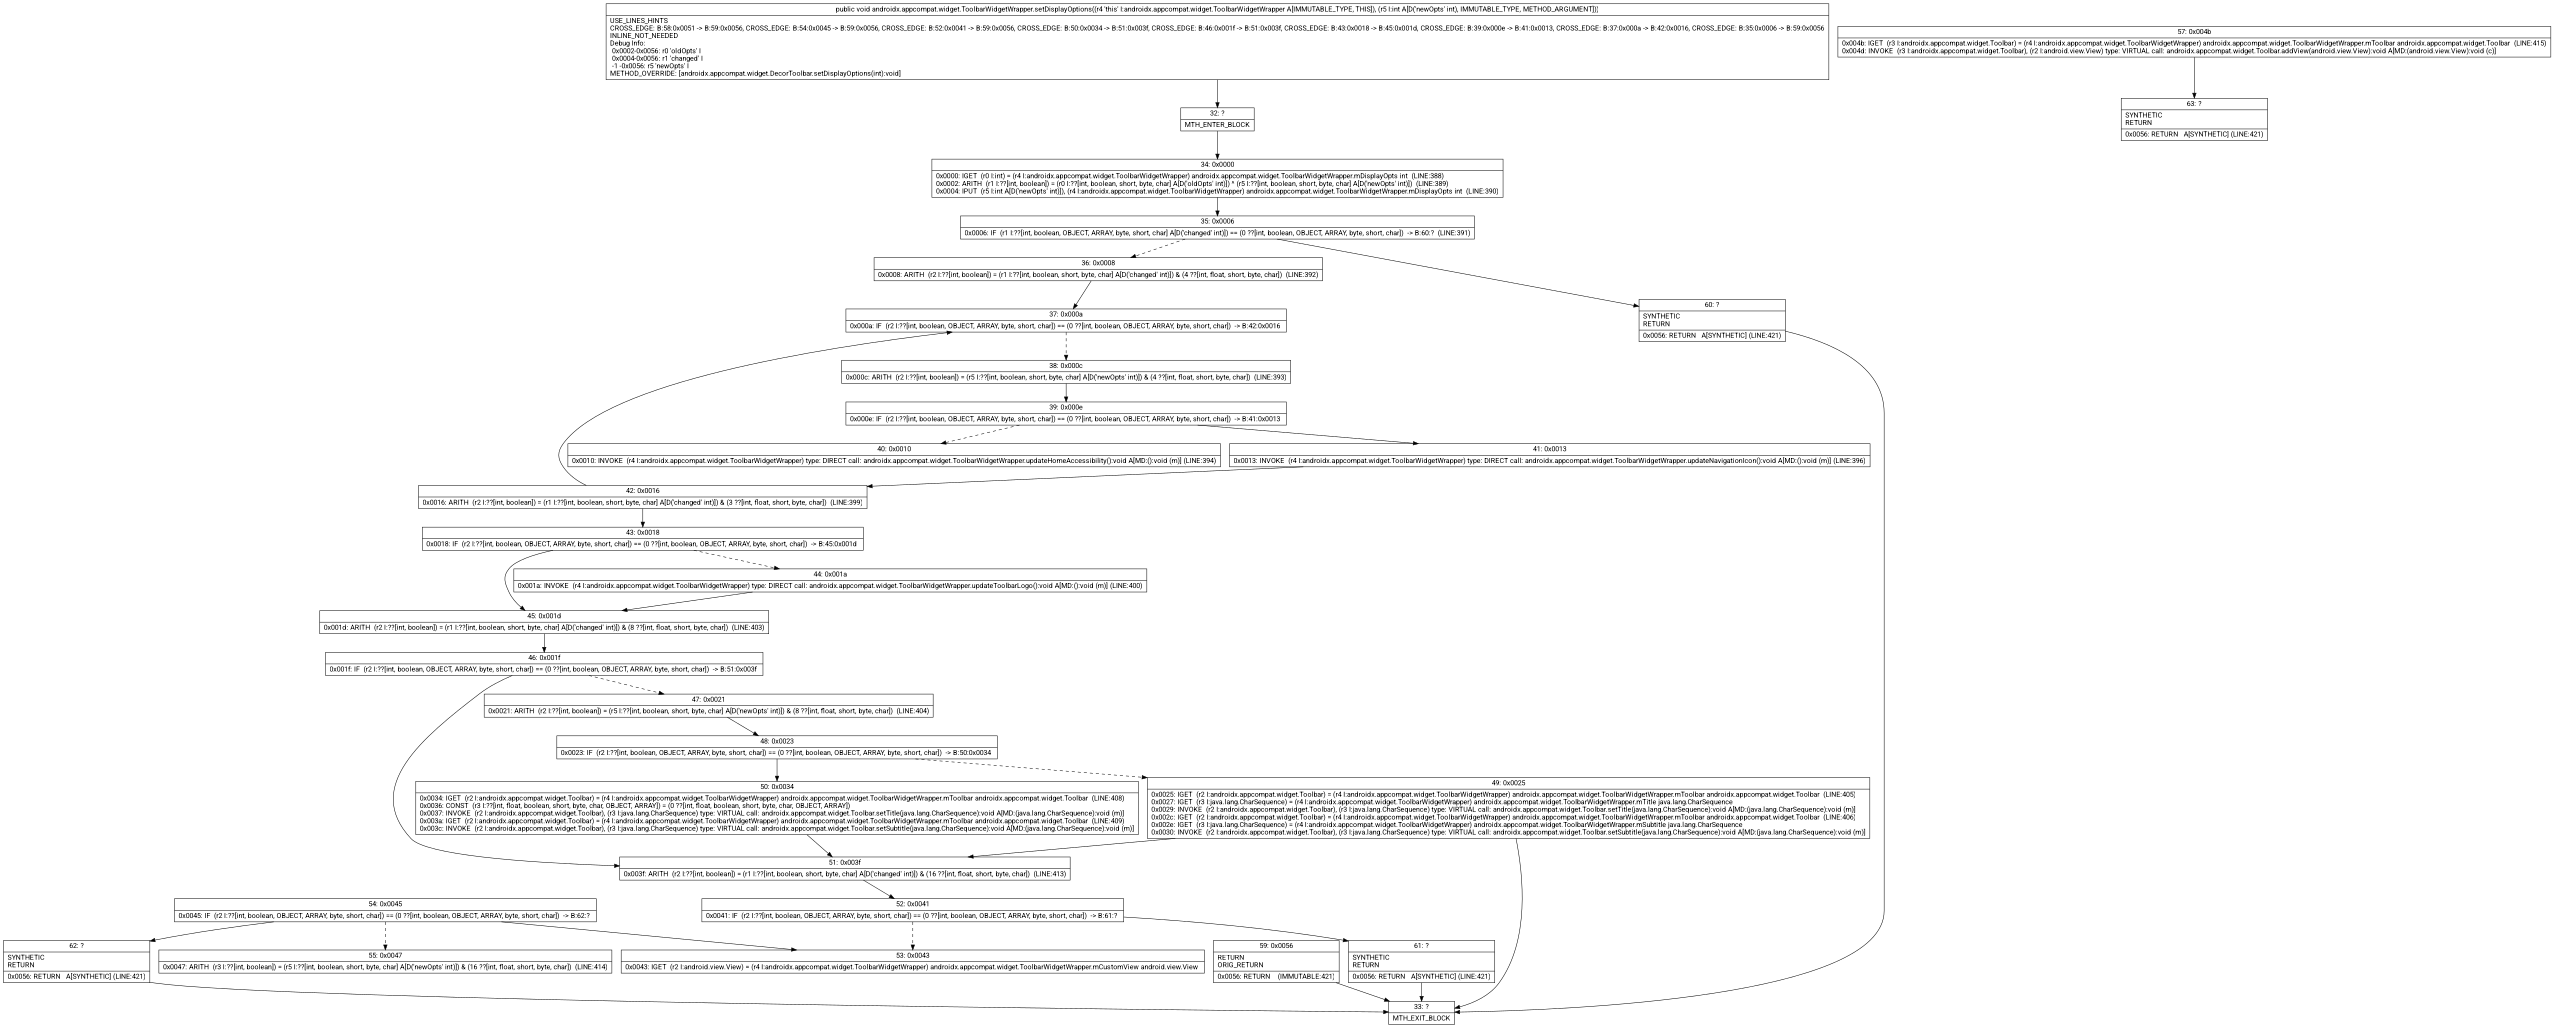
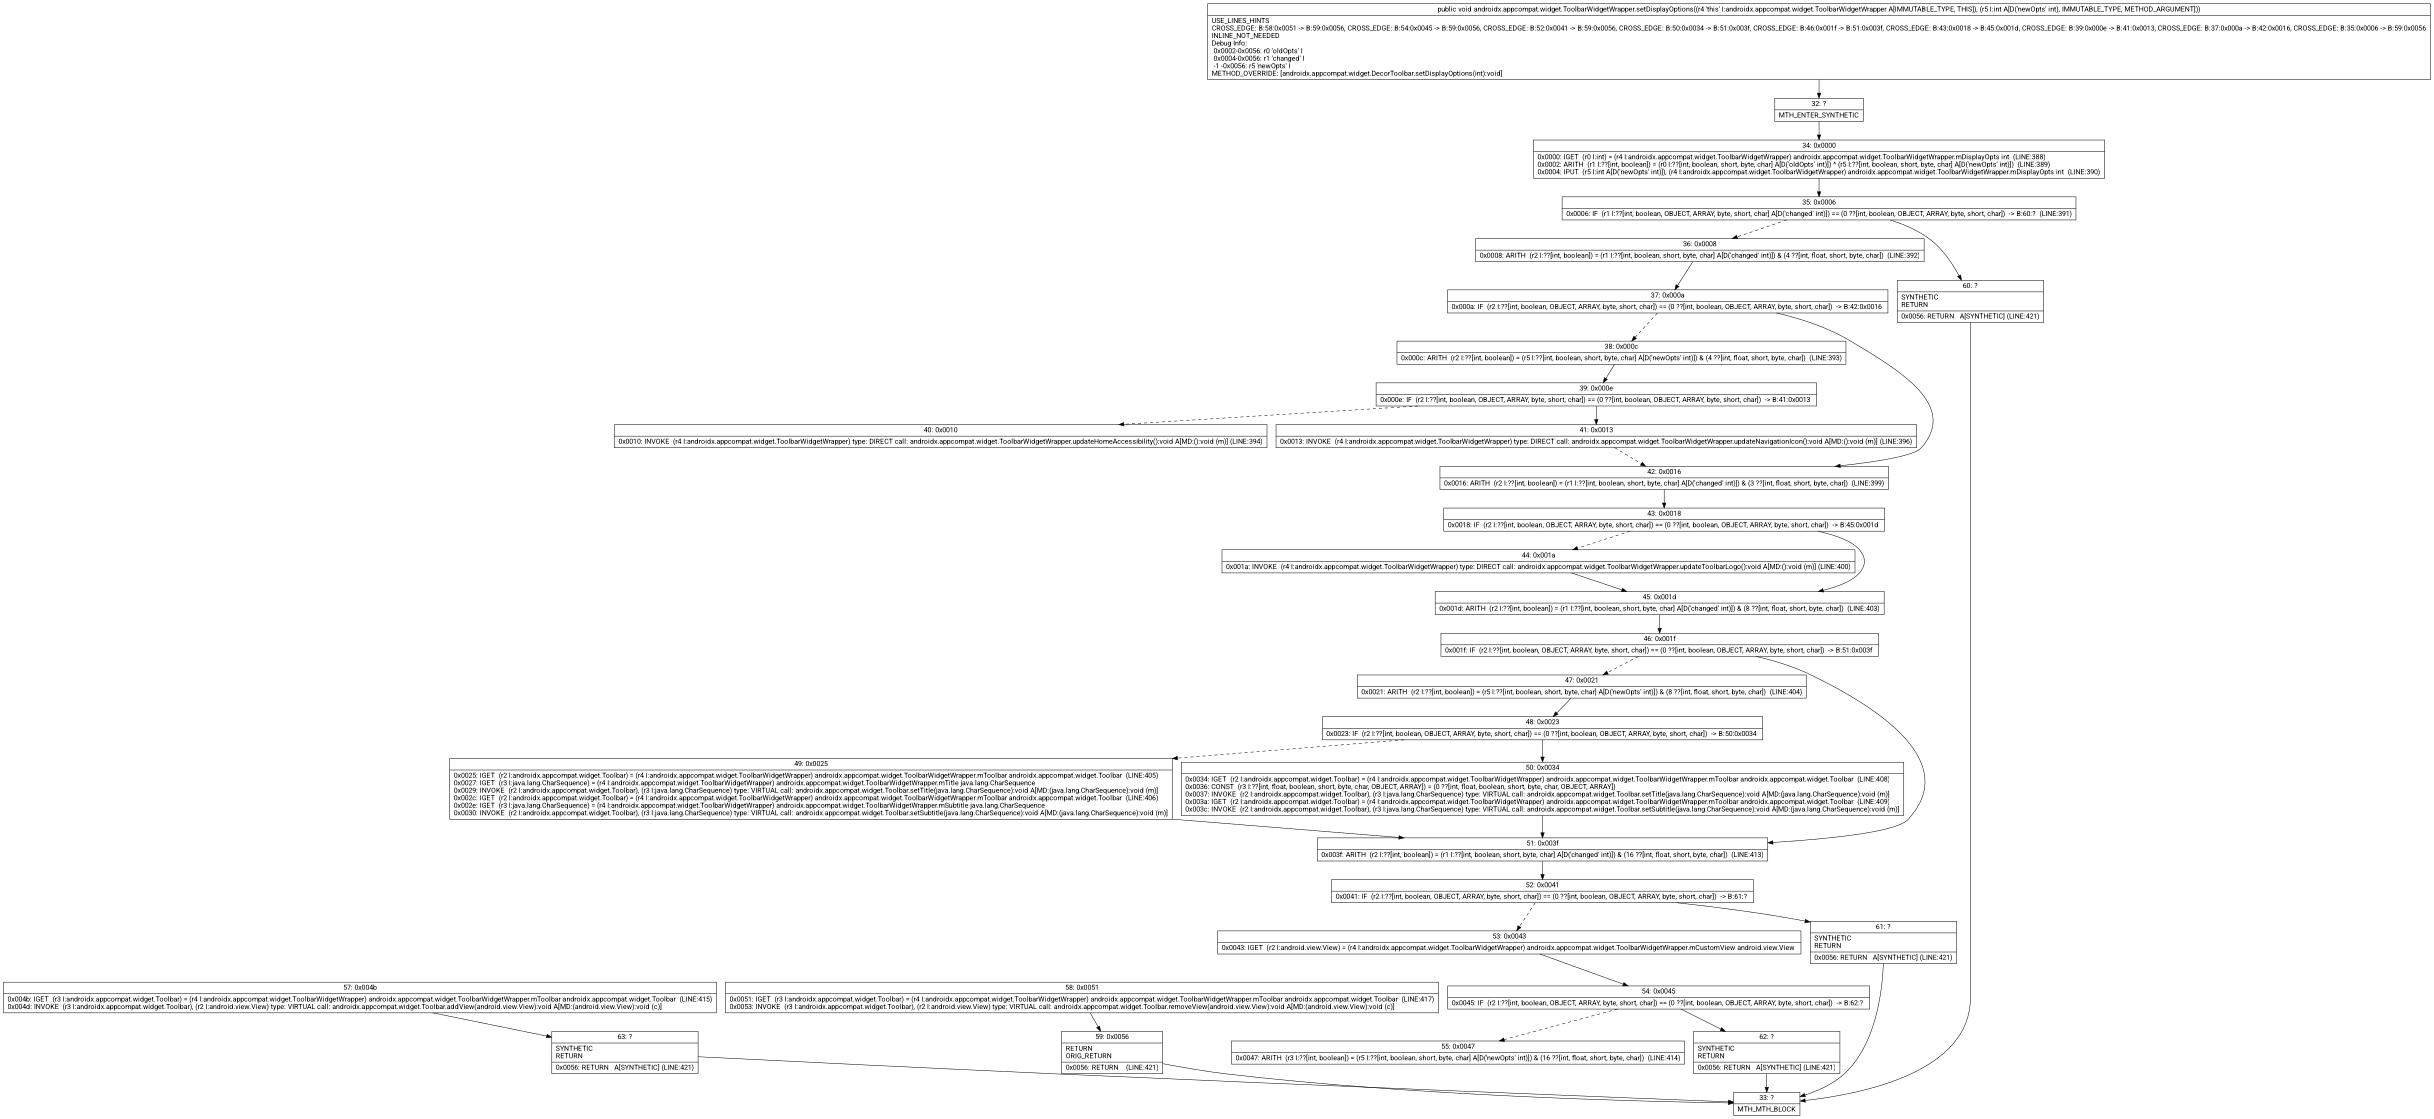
node "32: ?": text "MTH_ENTER_BLOCK" -> "MTH_ENTER_SYNTHETIC"
edge "42: 0x0016" -> "37: 0x000a": reversed
edge "41: 0x0013" -> "42: 0x0016": style solid -> dashed
edge "54: 0x0045" -> "53: 0x0043": reversed
edge "49: 0x0025" -> "33: ?": now "63: ?" -> "33: ?"
node "59: 0x0056": text "0x0056: RETURN    (IMMUTABLE:421)" -> "0x0056: RETURN    (LINE:421)"
node "58: 0x0051": added
node "33: ?": text "MTH_EXIT_BLOCK" -> "MTH_MTH_BLOCK"
